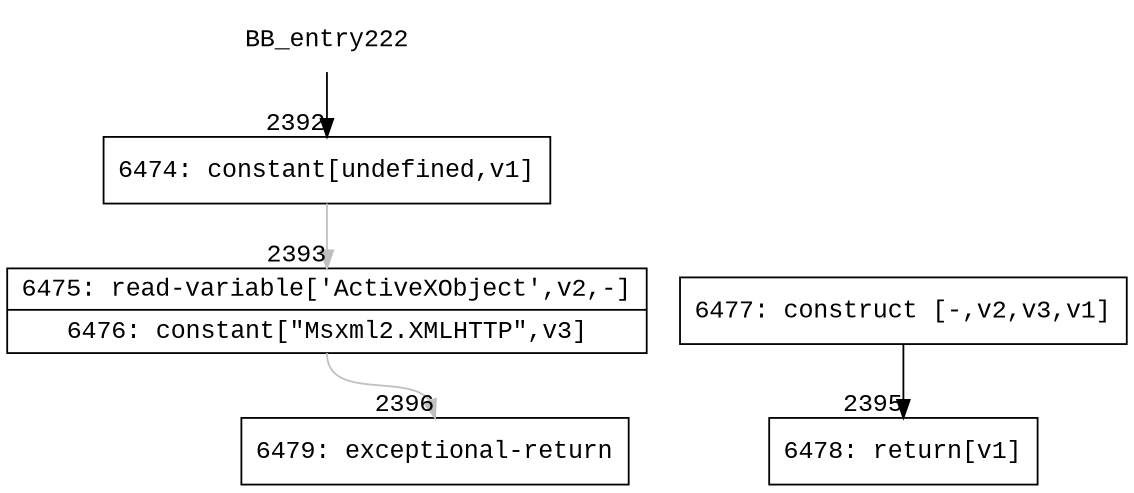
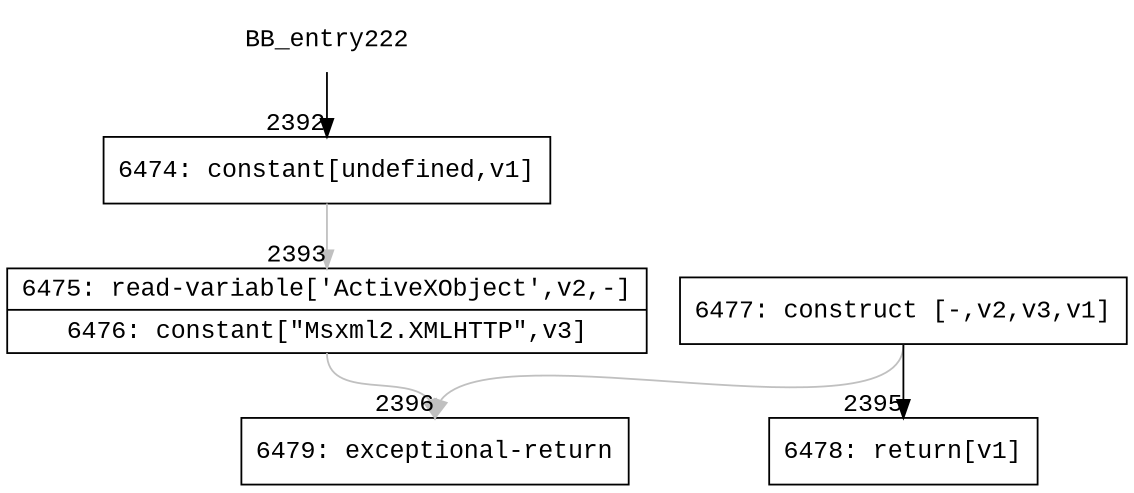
edge "6477: construct [-,v2,v3,v1]" -> "6479: exceptional-return": added
